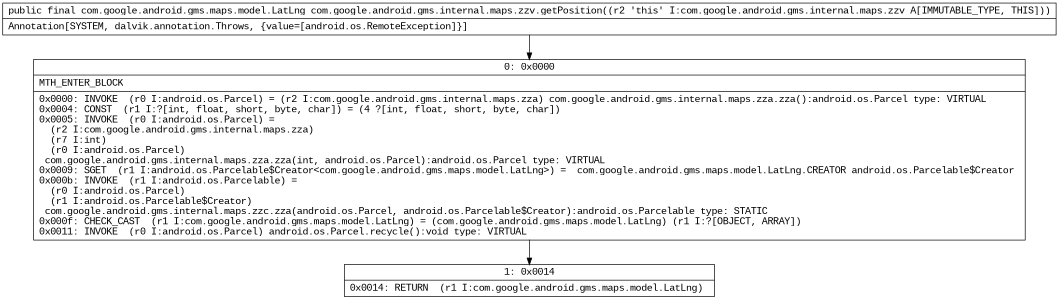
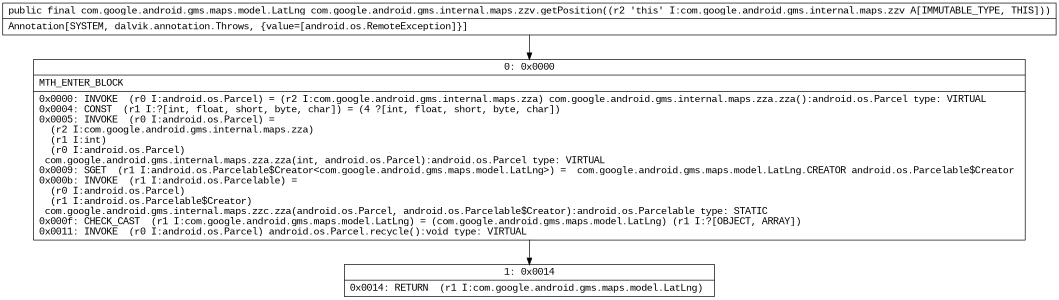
node "0: 0x0000": text "(r7 I:int)" -> "(r1 I:int)"
